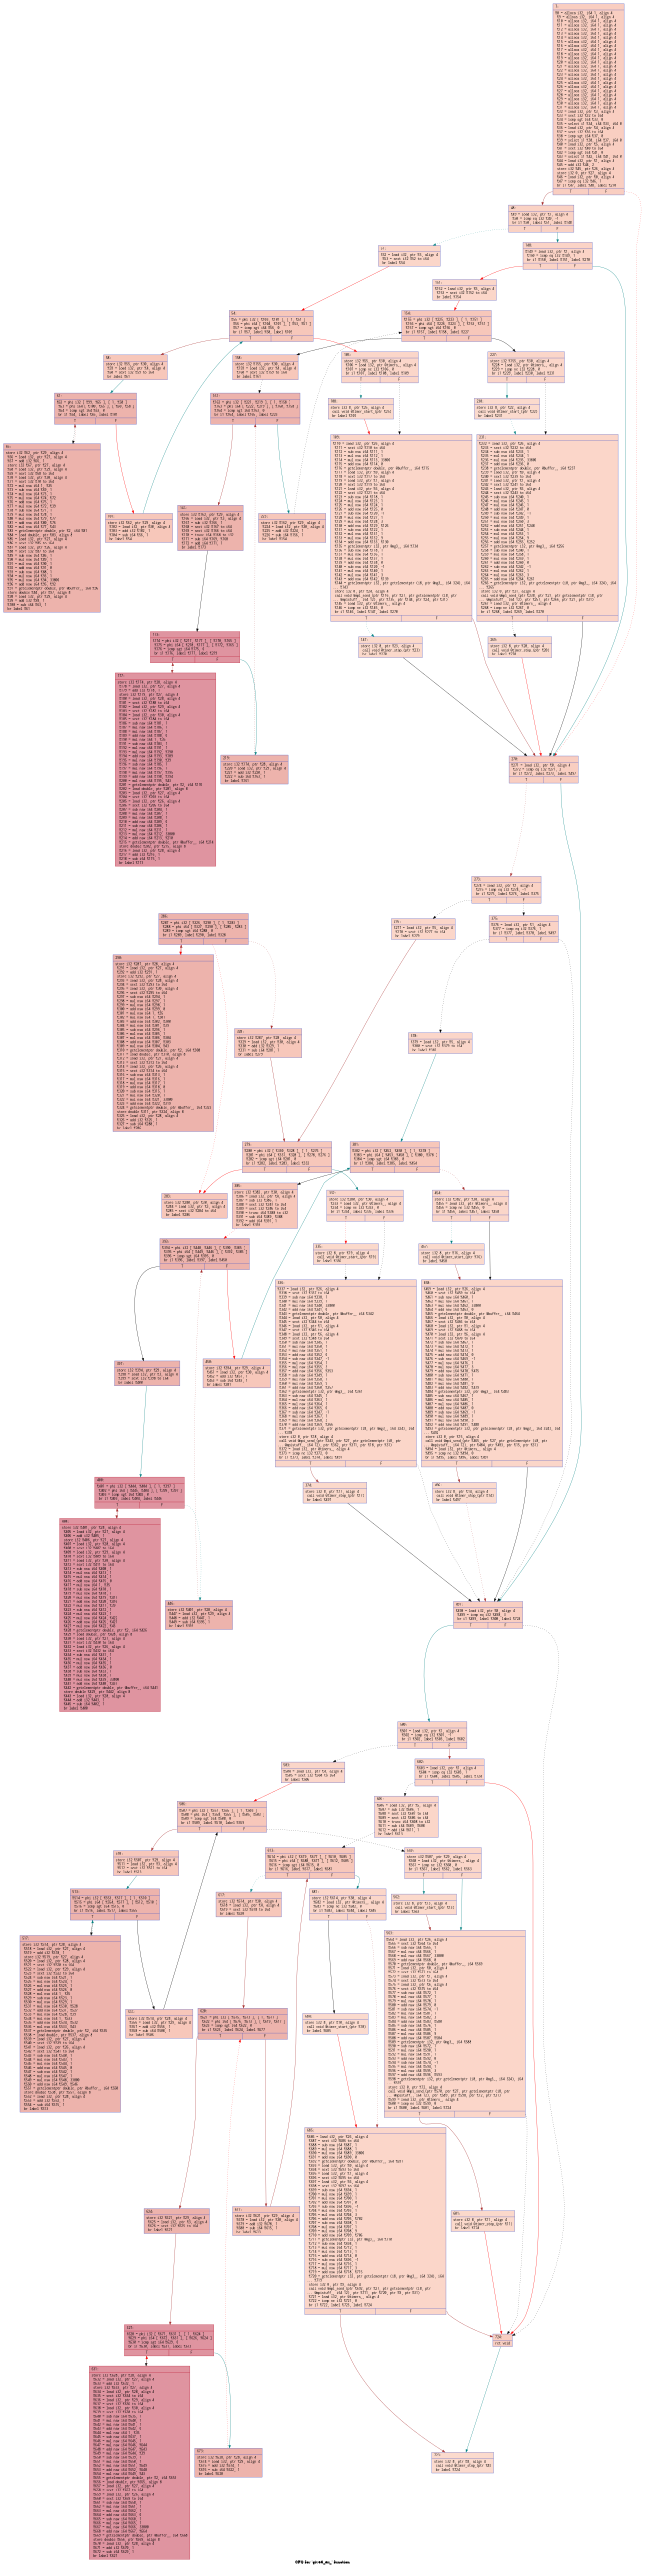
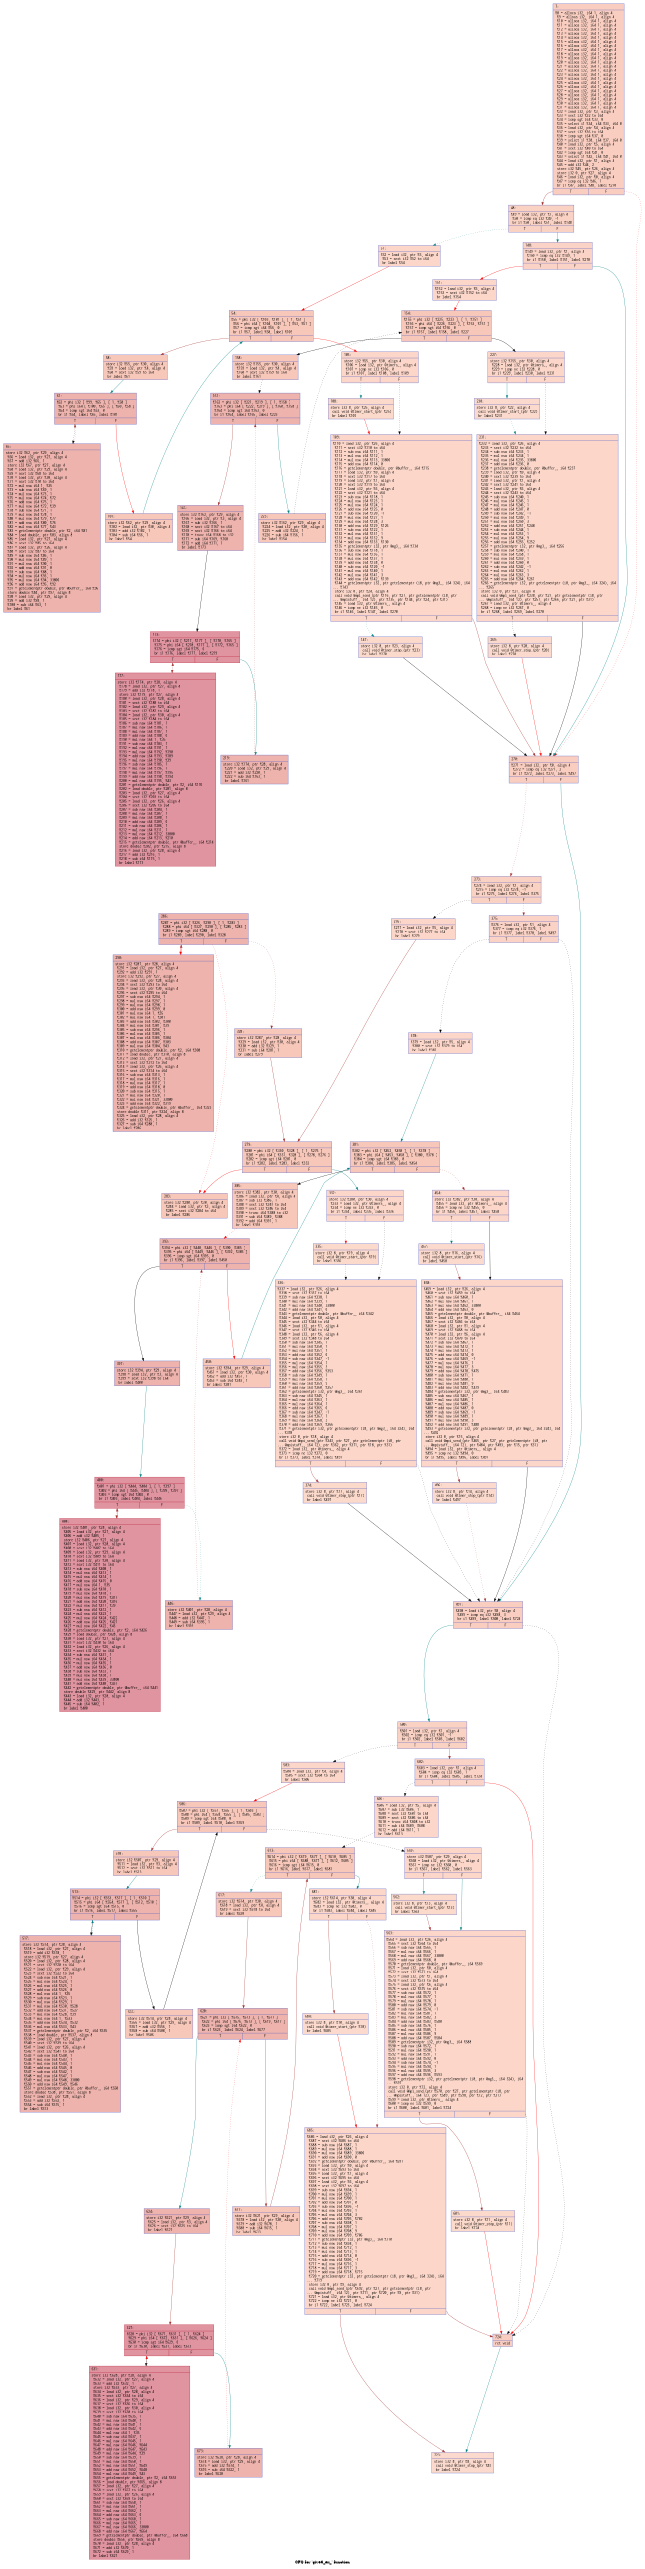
edge "273:" -> "375:": color black -> brown
edge "681:" -> "684:": color black -> brown
edge "620:" -> "624:": color brown -> teal
